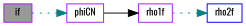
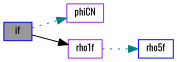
node "if": color purple -> blue
edge "phiCN" -> "rho1f": now "if" -> "rho1f"
node "rho2f": label "rho2f" -> "rho5f"
